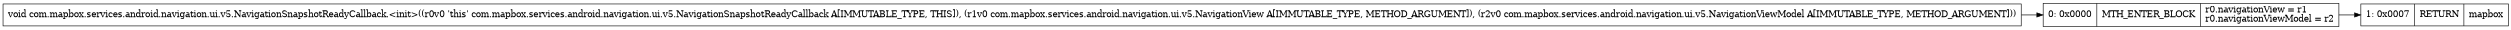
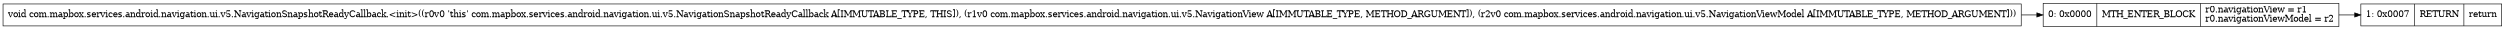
node "1: 0x0007": text "mapbox" -> "return"
